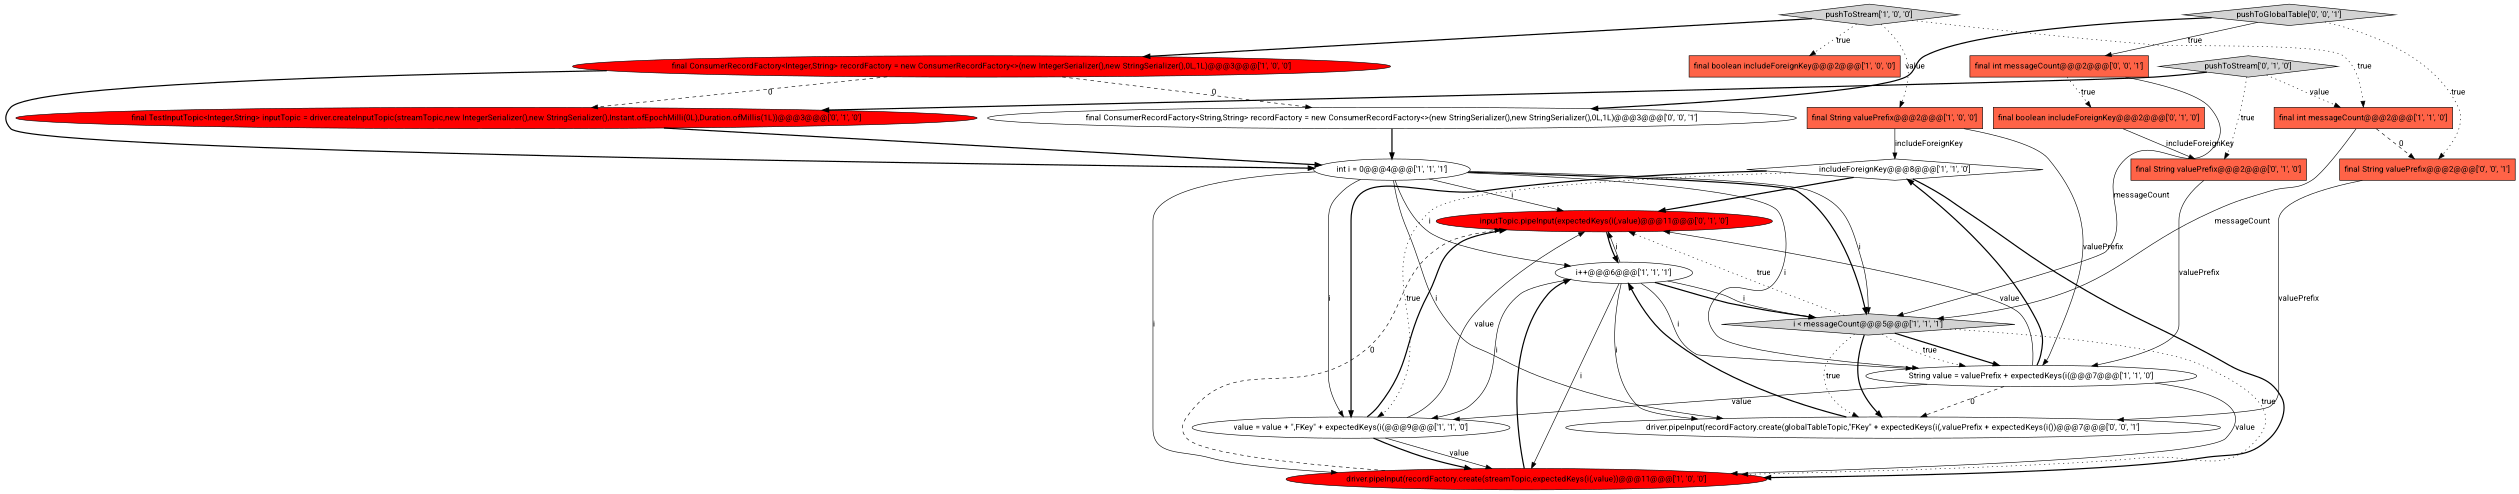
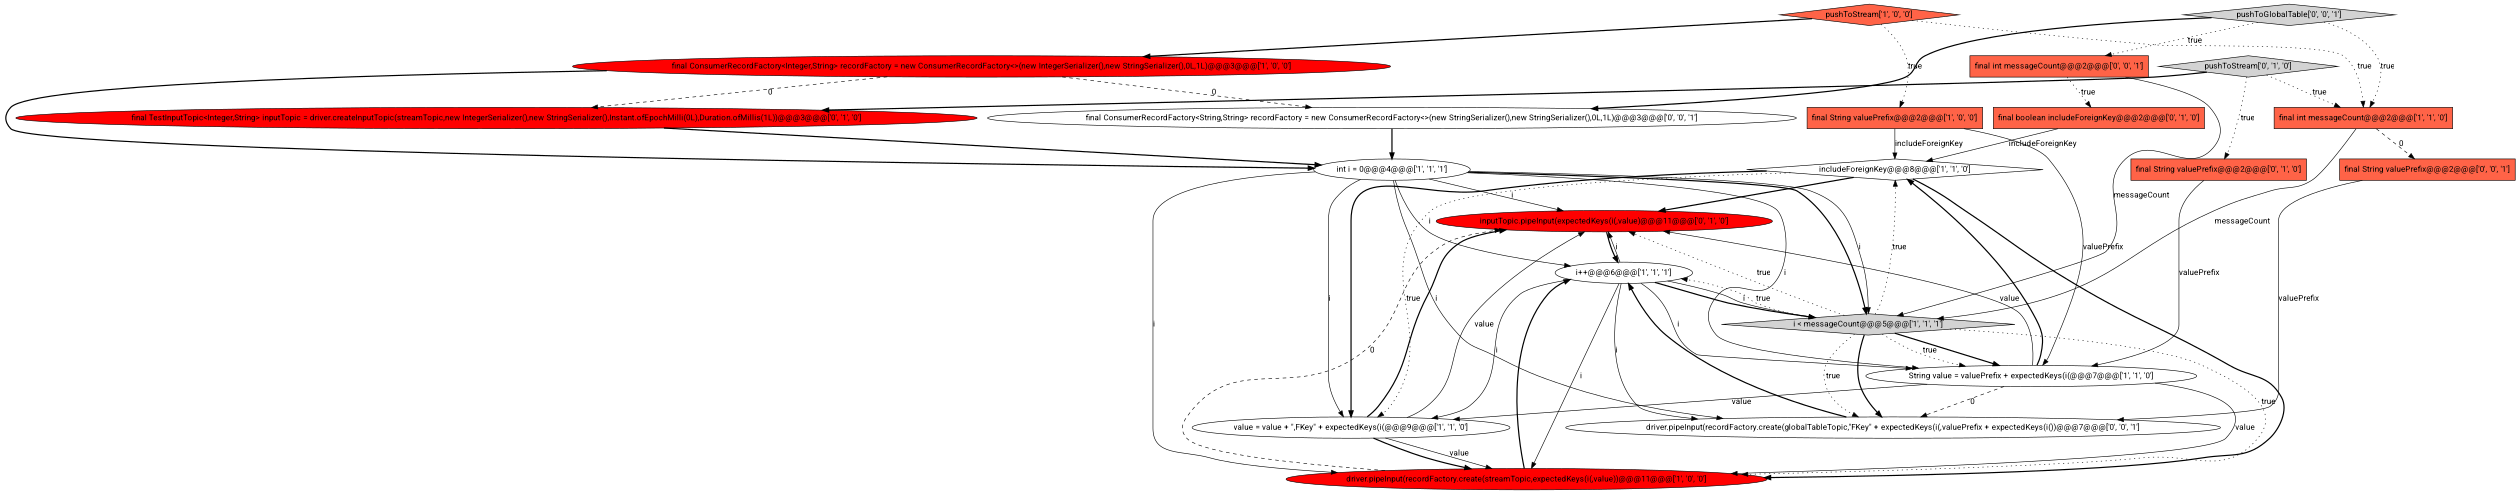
node "pushToStream['1', '0', '0']": fillcolor lightgray -> tomato
edge "pushToGlobalTable['0', '0', '1']" -> "final int messageCount@@@2@@@['0', '0', '1']": style solid -> dotted
edge "pushToGlobalTable['0', '0', '1']" -> "final String valuePrefix@@@2@@@['0', '0', '1']": now "pushToGlobalTable['0', '0', '1']" -> "final int messageCount@@@2@@@['1', '1', '0']"
node "final boolean includeForeignKey@@@2@@@['1', '0', '0']": removed
edge "pushToStream['1', '0', '0']" -> "final String valuePrefix@@@2@@@['1', '0', '0']": label "value" -> "true"
edge "pushToStream['0', '1', '0']" -> "final int messageCount@@@2@@@['1', '1', '0']": label "value" -> "true"
edge "final boolean includeForeignKey@@@2@@@['0', '1', '0']" -> "final String valuePrefix@@@2@@@['0', '1', '0']": now "final boolean includeForeignKey@@@2@@@['0', '1', '0']" -> "includeForeignKey@@@8@@@['1', '1', '0']"
edge "i < messageCount@@@5@@@['1', '1', '1']" -> "includeForeignKey@@@8@@@['1', '1', '0']": added, label "true"
edge "i < messageCount@@@5@@@['1', '1', '1']" -> "i++@@@6@@@['1', '1', '1']": added, label "true"
